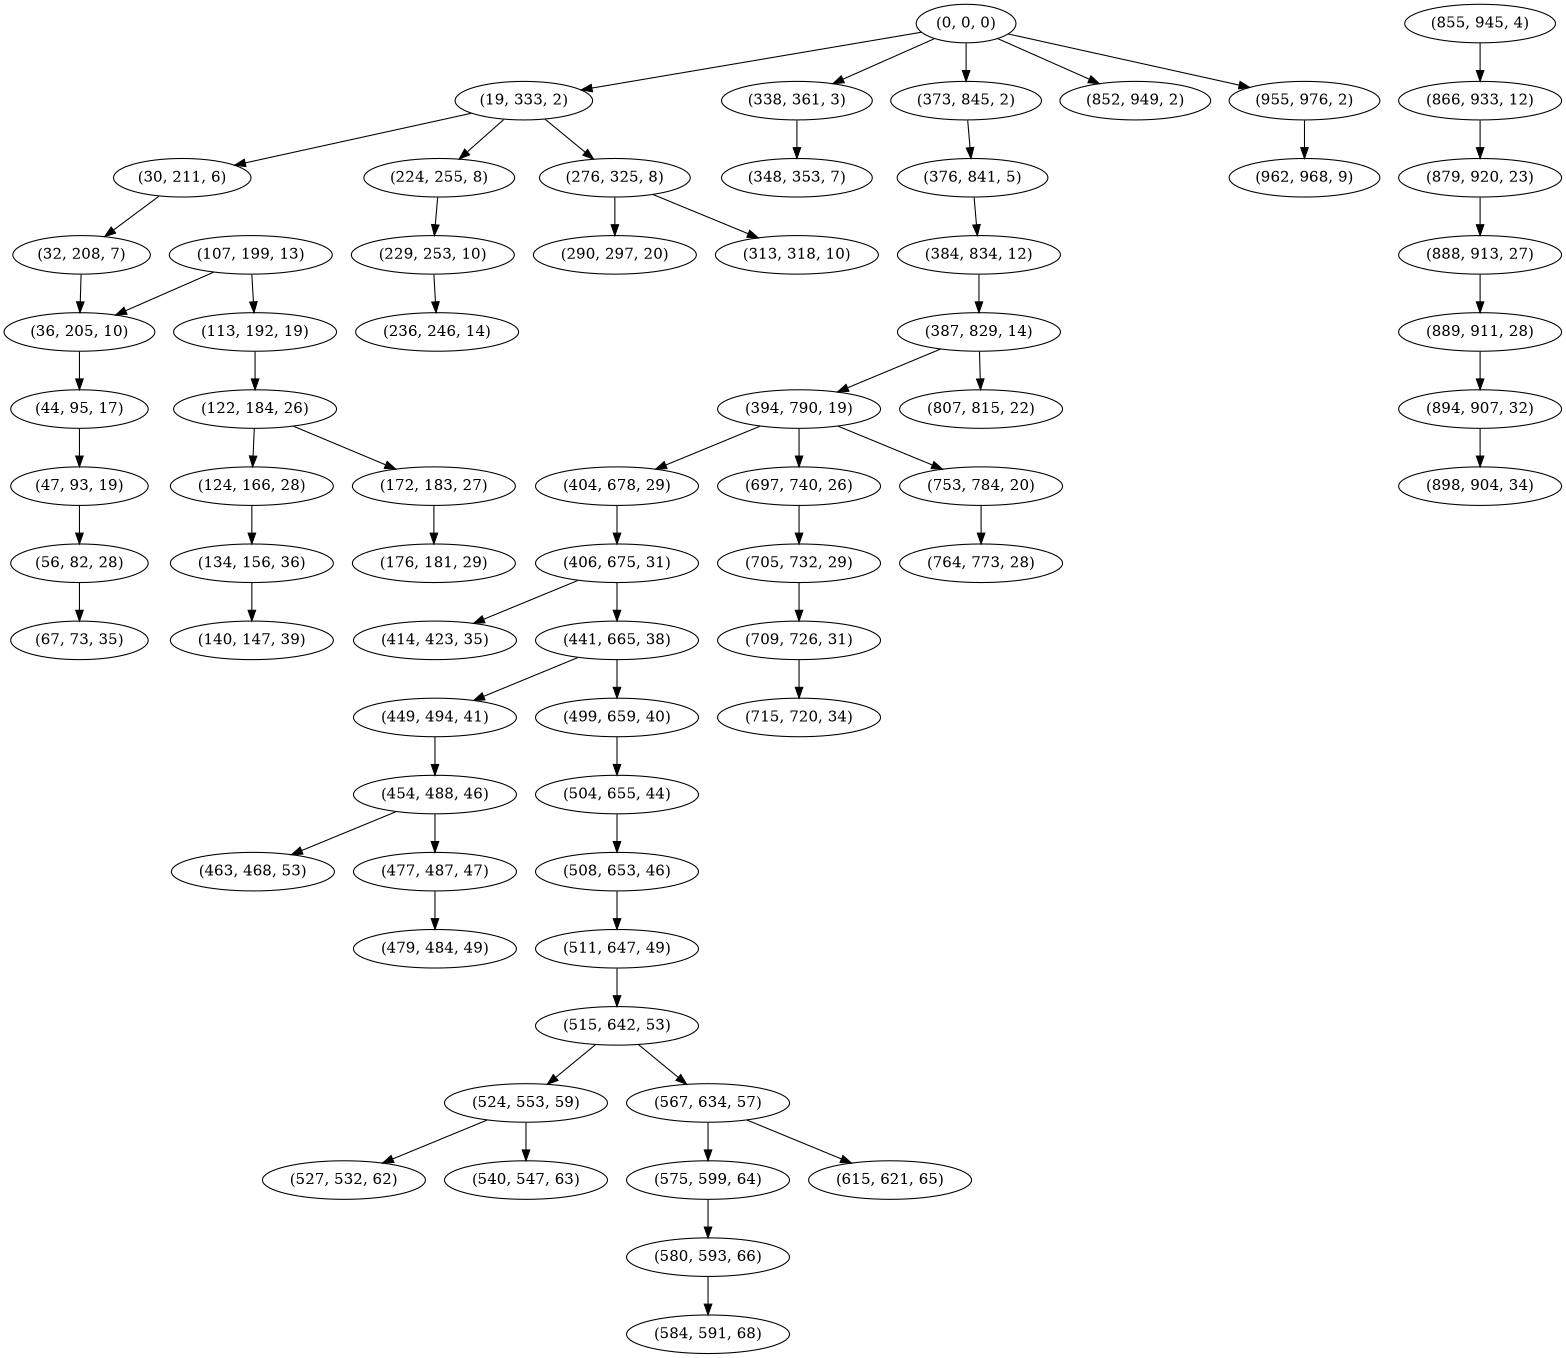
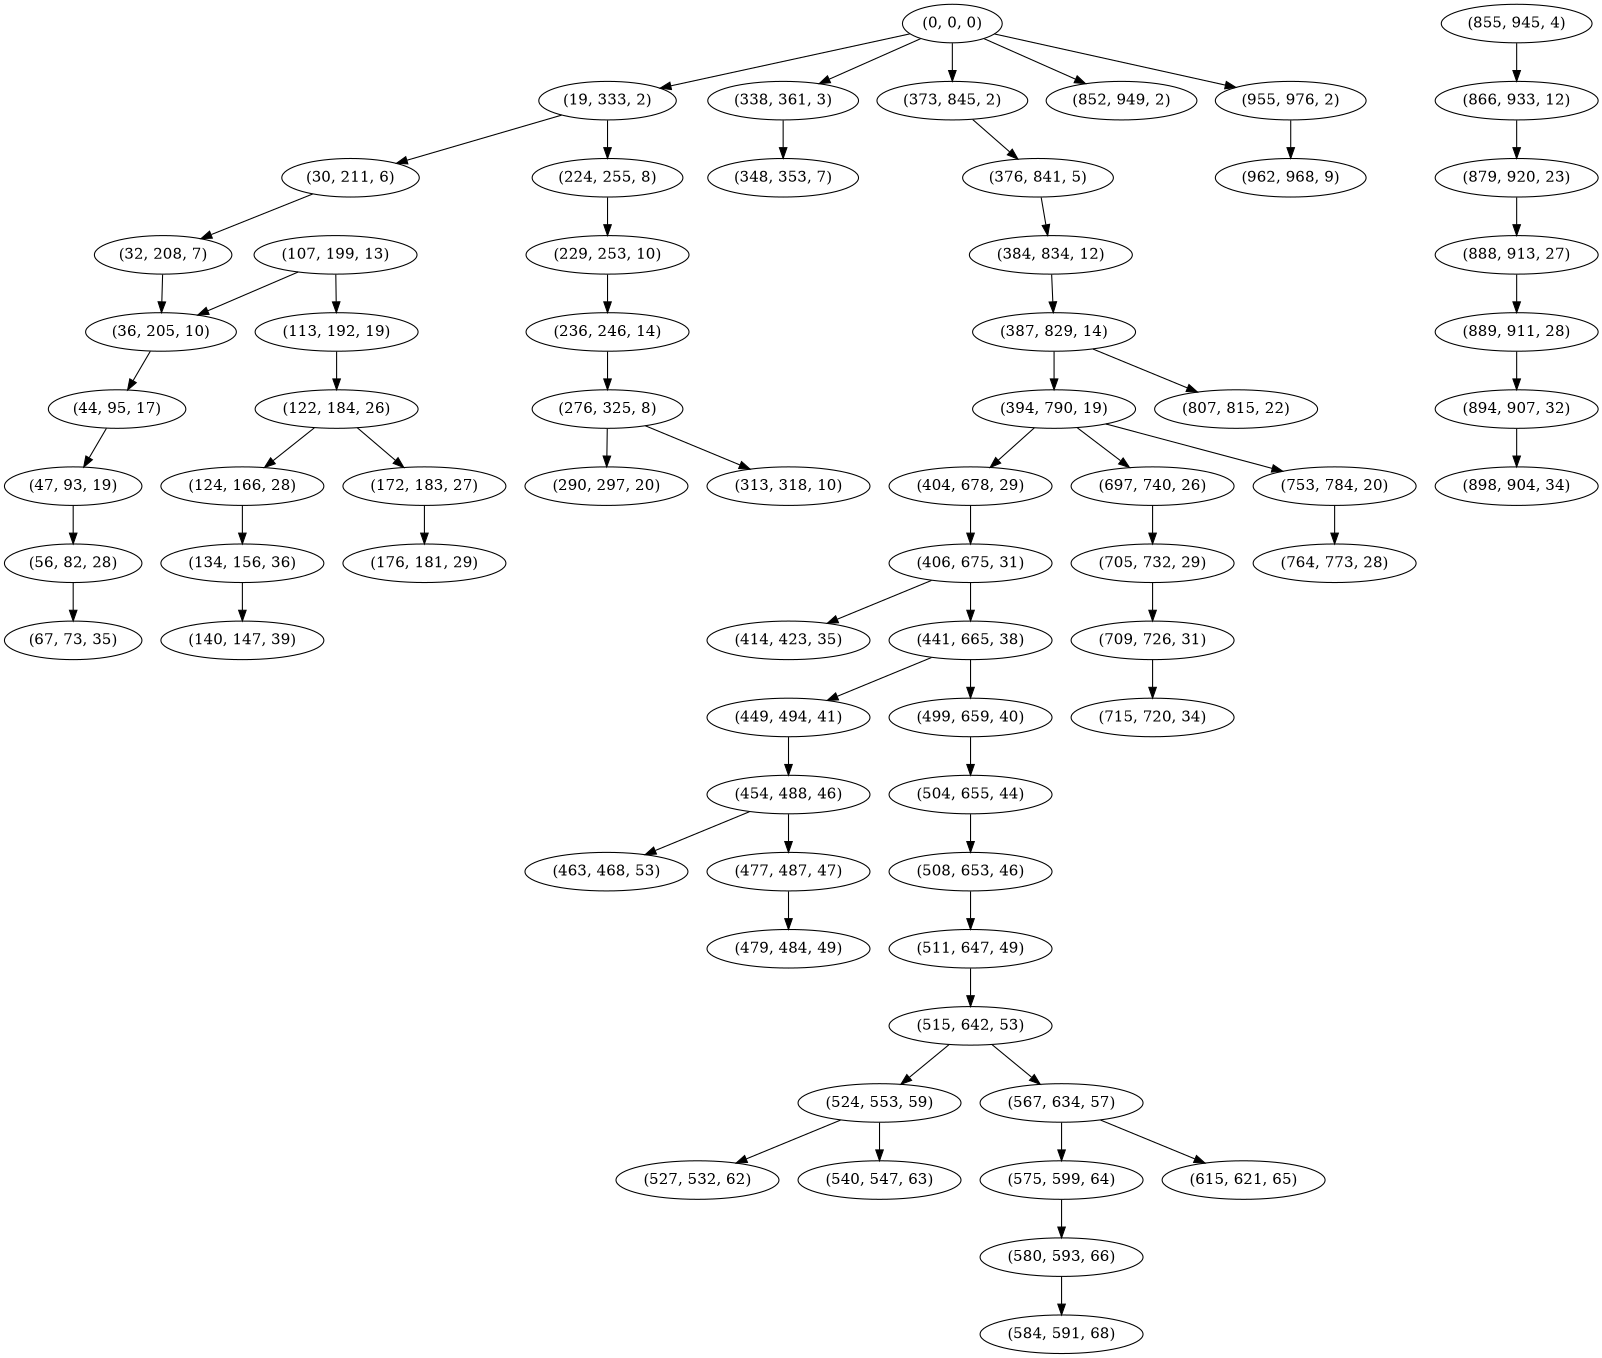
edge "(19, 333, 2)" -> "(276, 325, 8)": now "(236, 246, 14)" -> "(276, 325, 8)"
